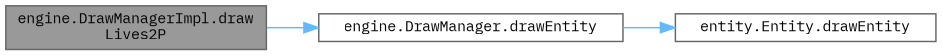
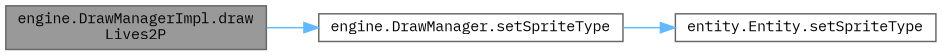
node "engine.DrawManager.drawEntity": label "engine.DrawManager.drawEntity" -> "engine.DrawManager.setSpriteType"
node "entity.Entity.drawEntity": label "entity.Entity.drawEntity" -> "entity.Entity.setSpriteType"
